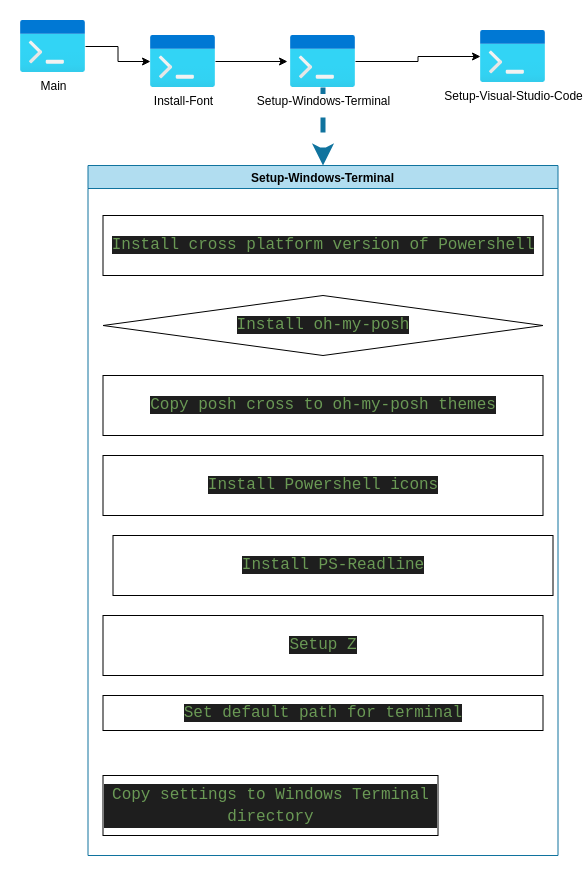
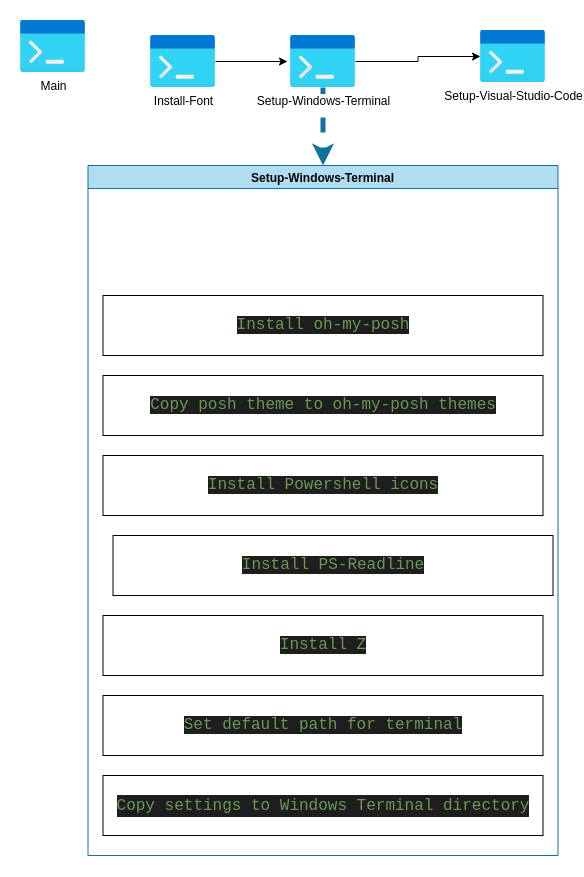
edge "Main" -> "Install-Font": removed
node "Install cross platform version of Powershell": removed
node "Install oh-my-posh": shape diamond -> rectangle
node "Copy posh cross to oh-my-posh themes": label "Copy posh cross to oh-my-posh themes" -> "Copy posh theme to oh-my-posh themes"
node "Setup Z": label "Setup Z" -> "Install Z"
node "Set default path for terminal": size 440x35 -> 440x60
node "Copy settings to Windows Terminal directory": size 335x60 -> 440x60
